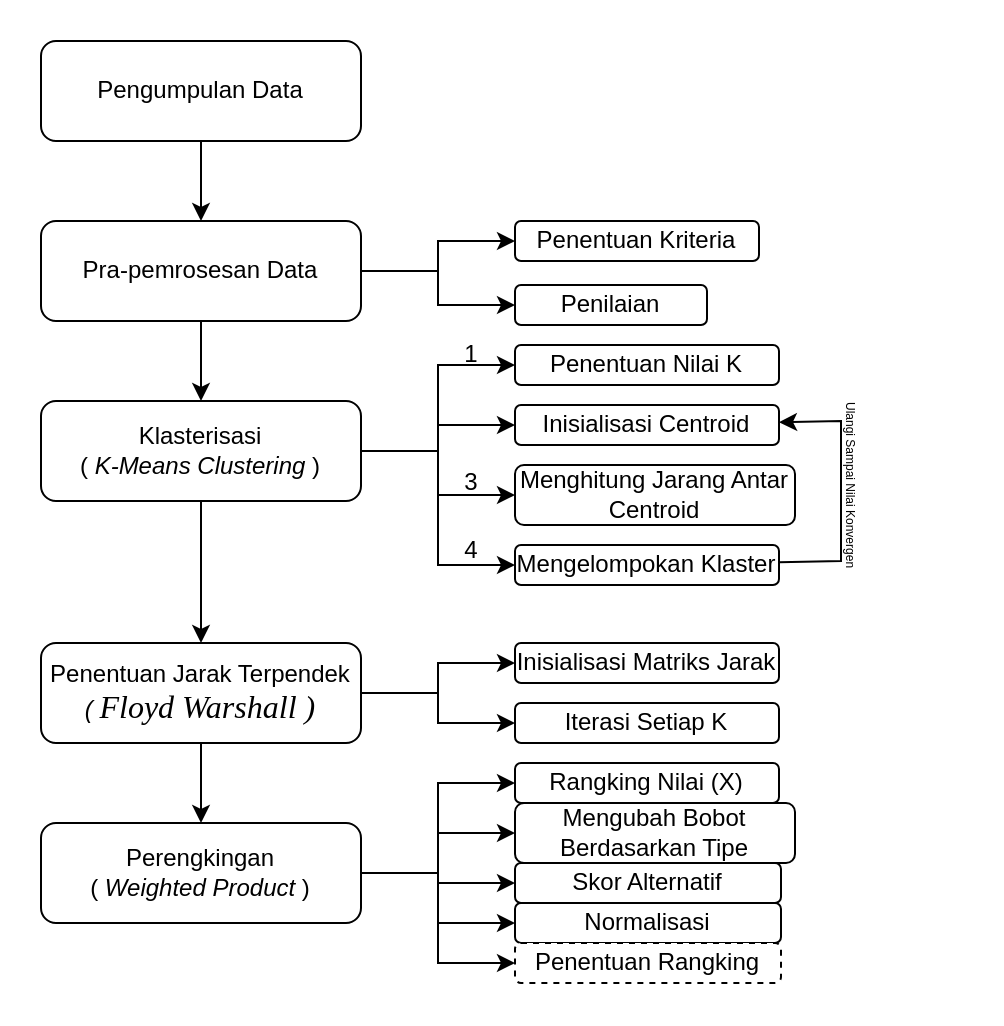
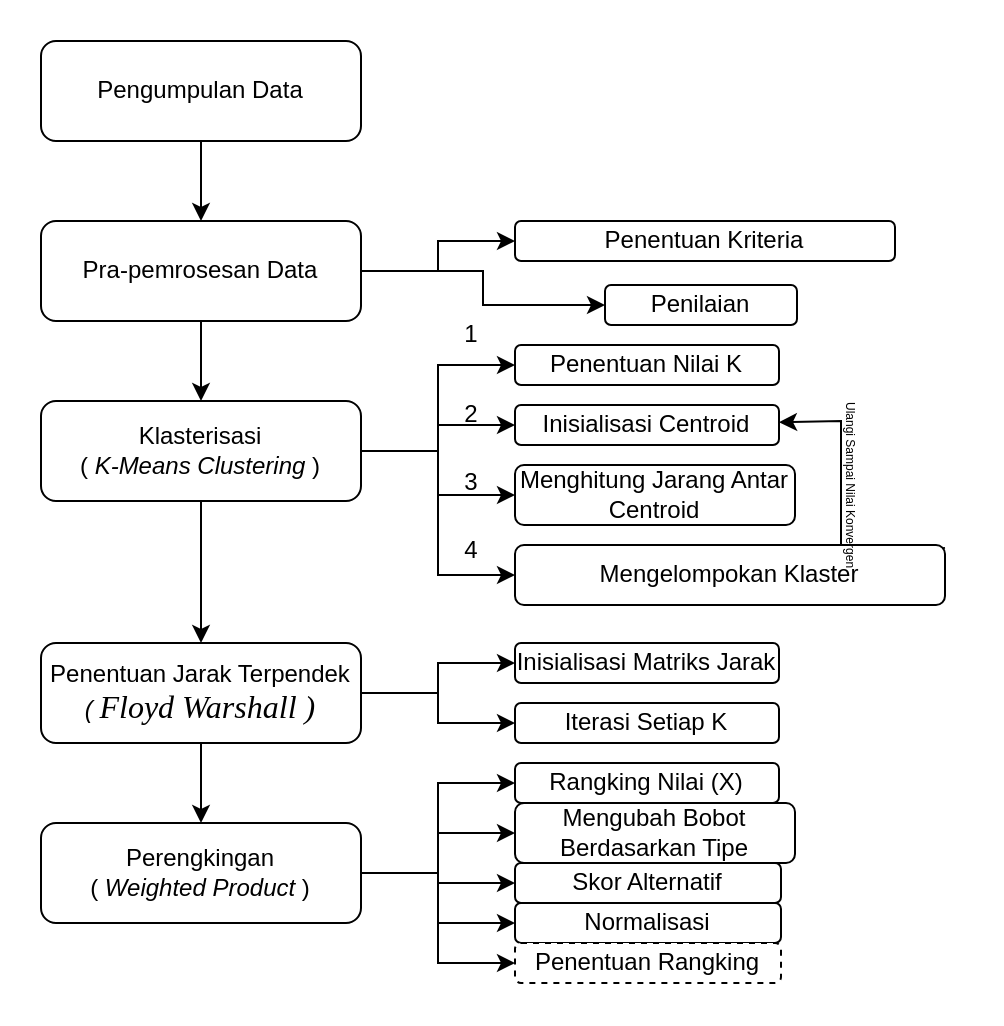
node "Penentuan Kriteria": size 244x40 -> 380x40
node "Penilaian": moved (611, 305) -> (701, 305)
node "1": moved (471, 355) -> (471, 335)
node "2": added
node "Mengelompokan Klaster": size 264x40 -> 430x60
